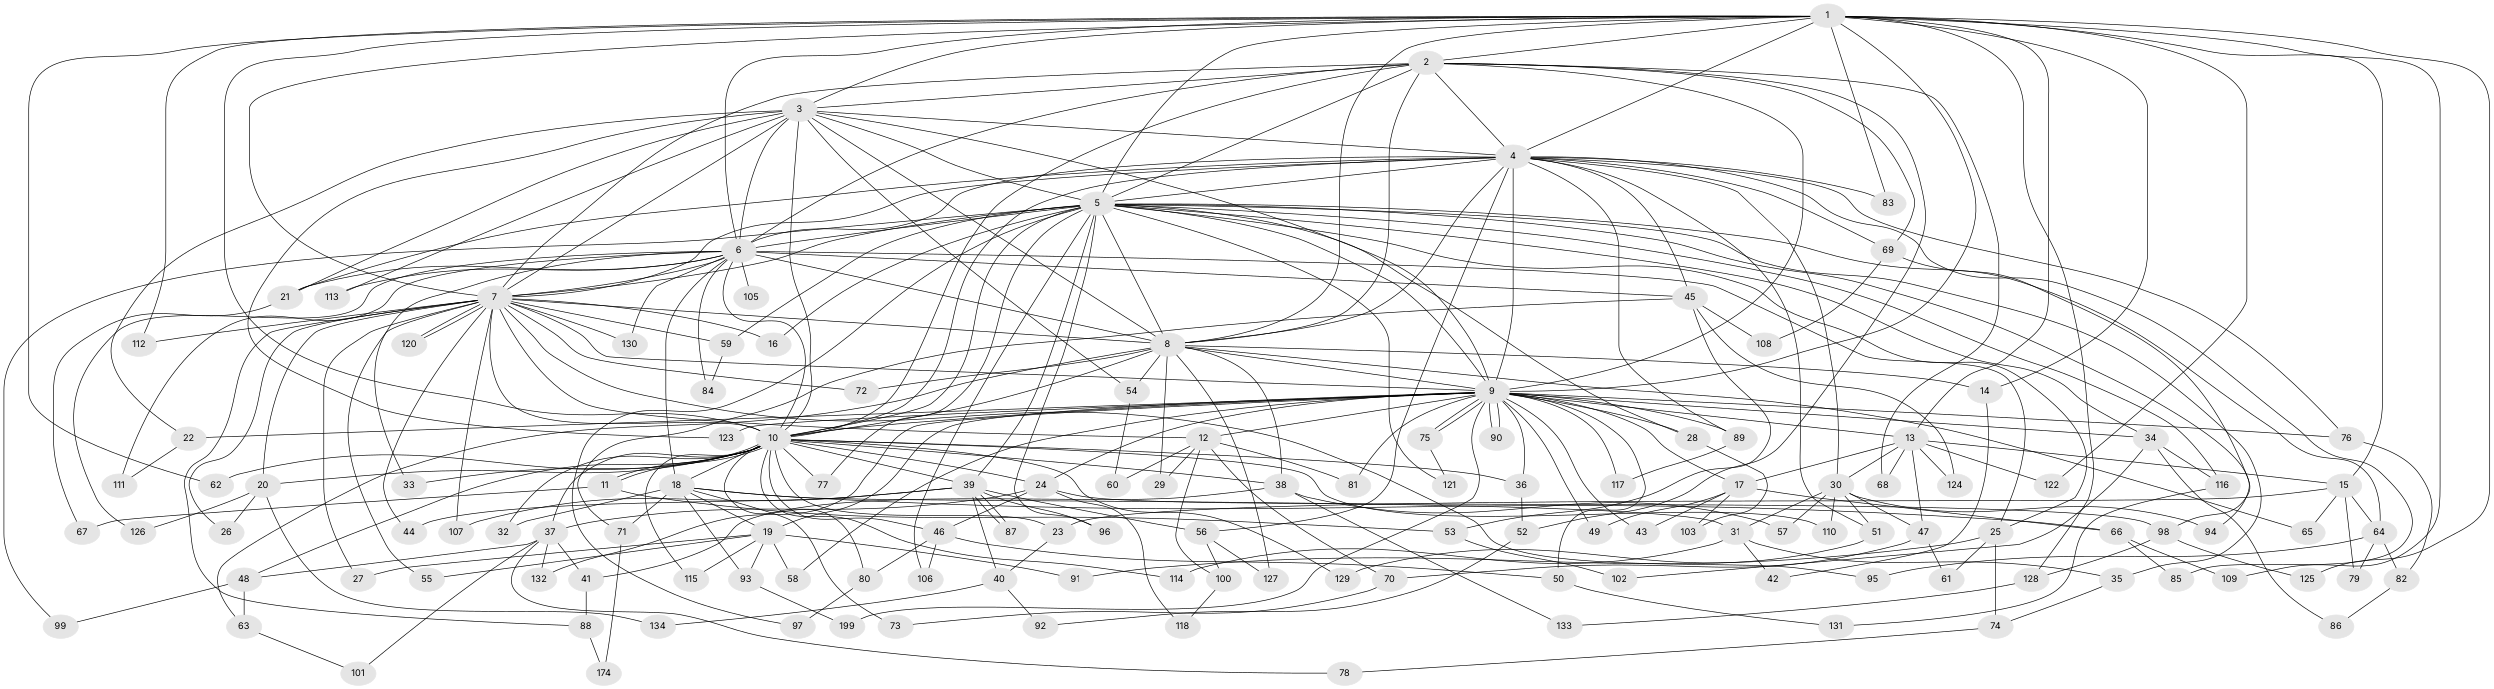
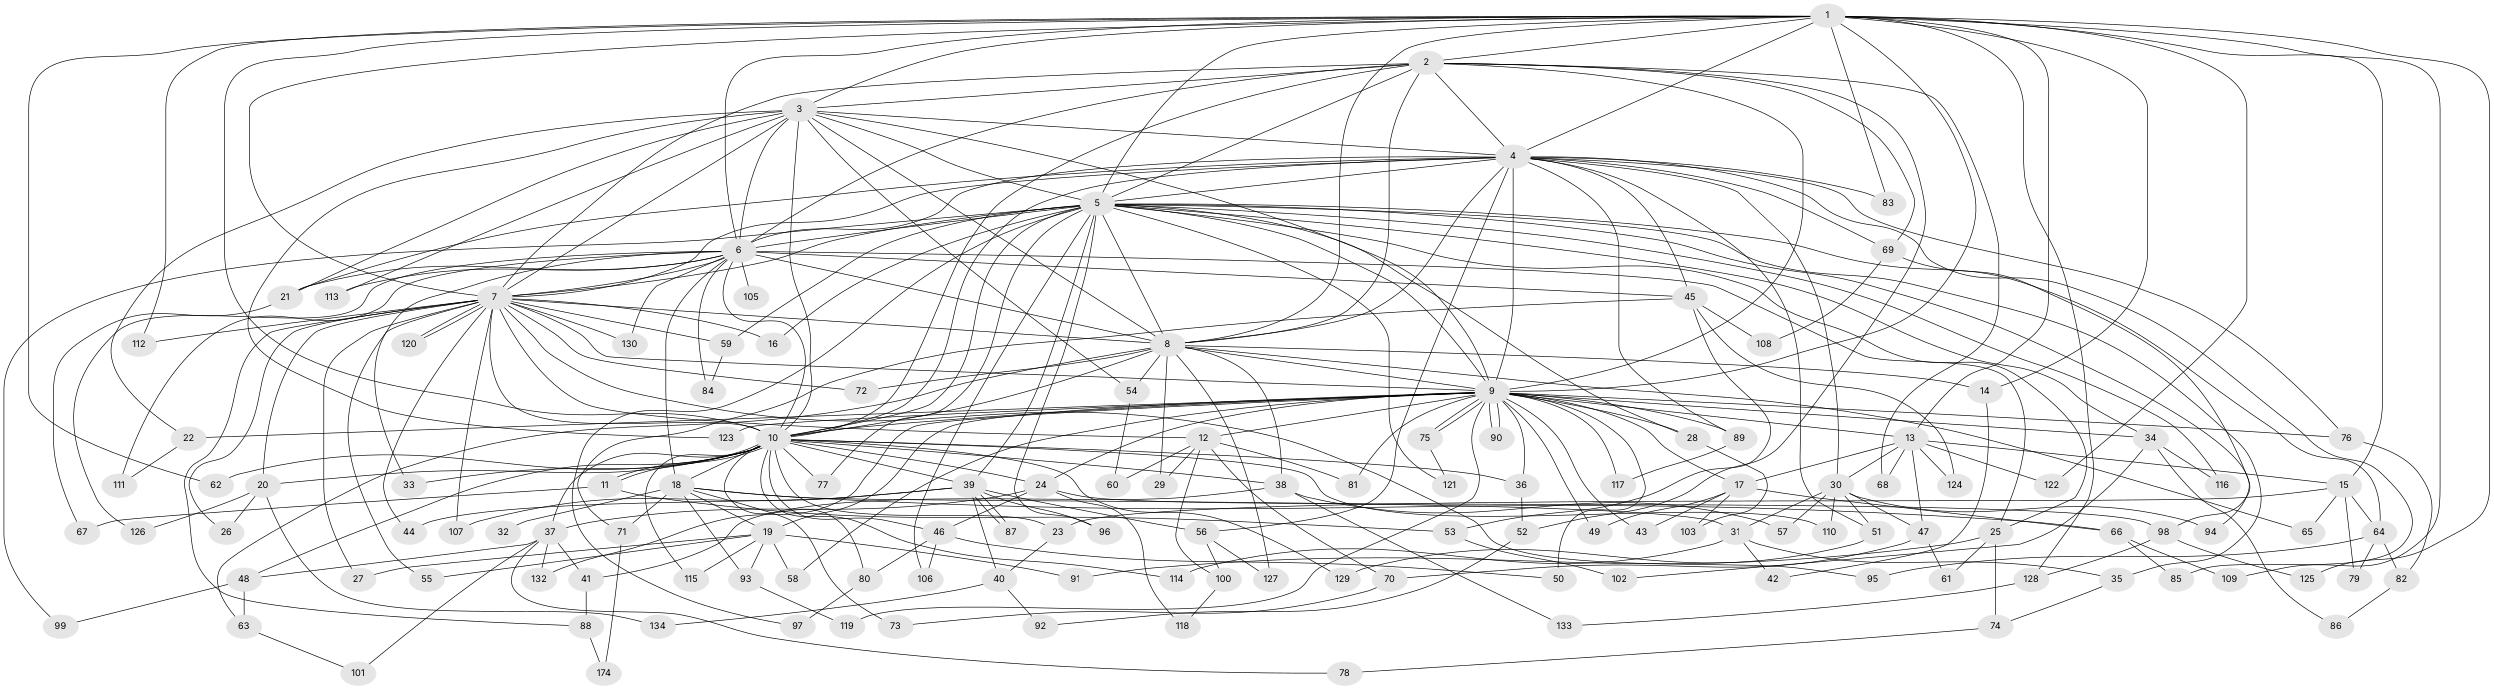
edge "10" -- "32": removed
node "199": label "199" -> "119"
node "131": removed
